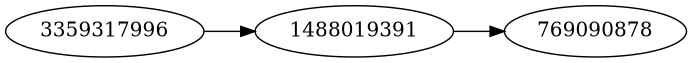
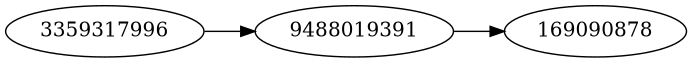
node "1488019391": label "1488019391" -> "9488019391"
node "769090878": label "769090878" -> "169090878"
